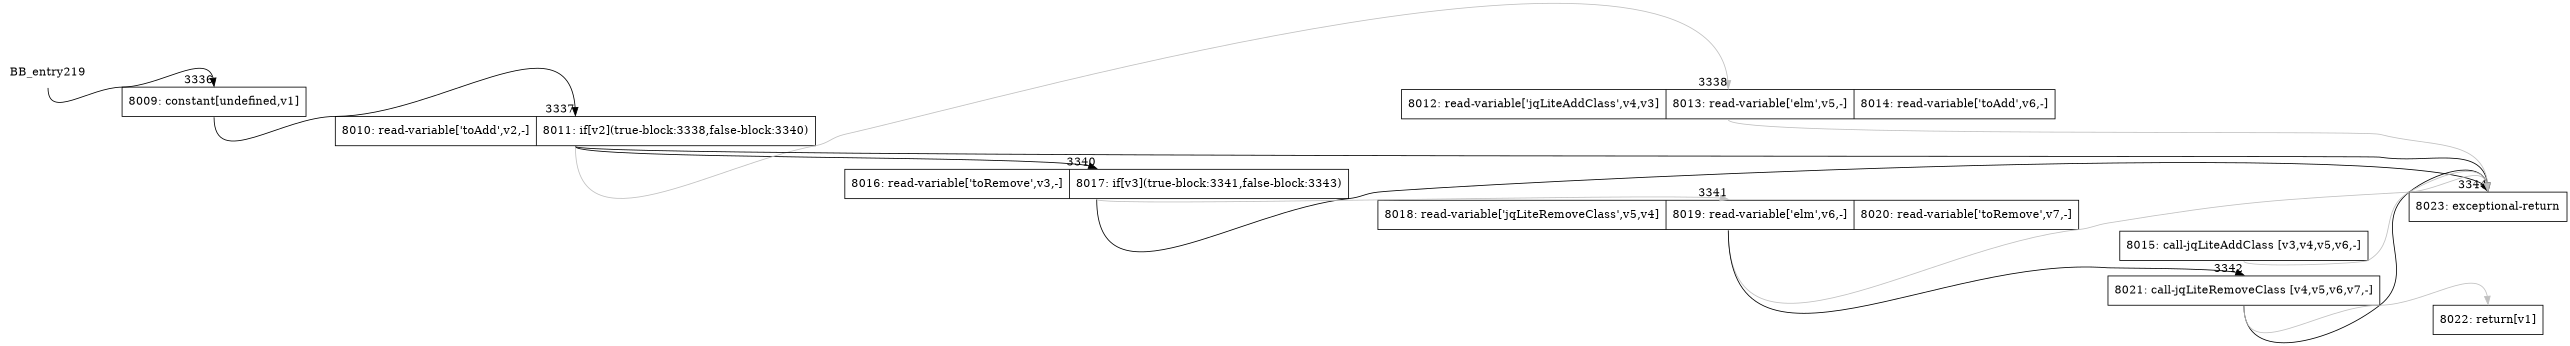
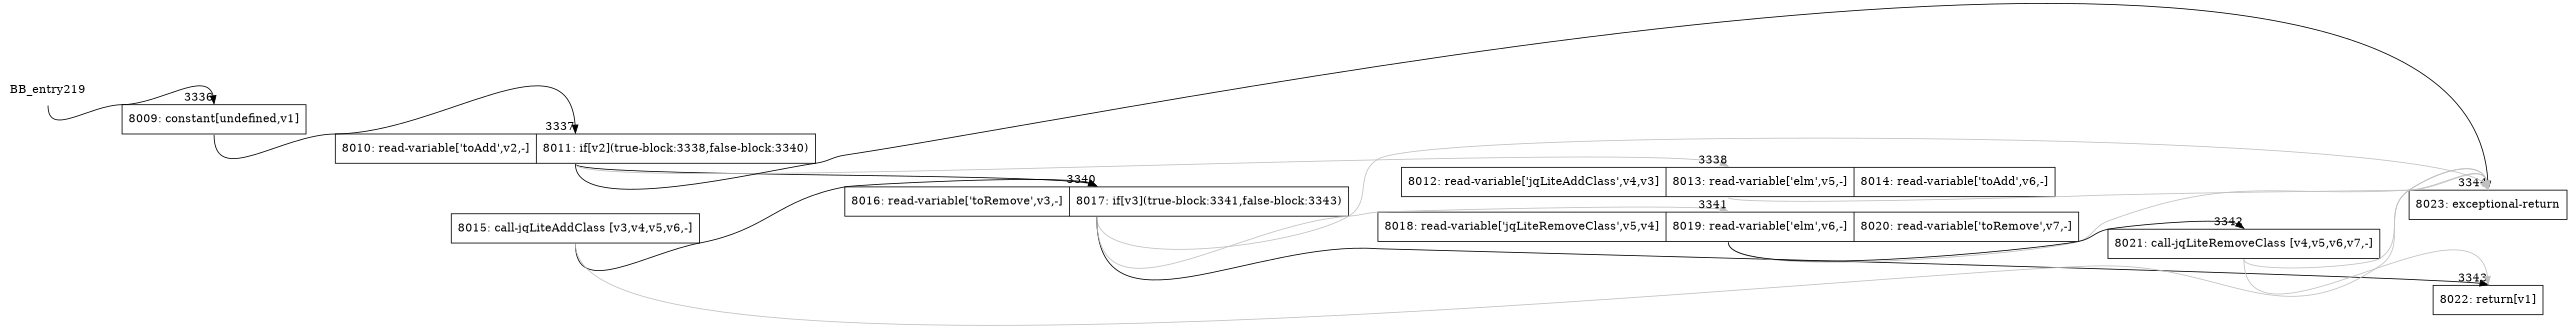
edge "8016: read-variable['toRemove',v3,-]" -> "8023: exceptional-return": color black -> gray
edge "8015: call-jqLiteAddClass [v3,v4,v5,v6,-]" -> "8016: read-variable['toRemove',v3,-]": added
edge "8016: read-variable['toRemove',v3,-]" -> "8022: return[v1]": added
edge "8021: call-jqLiteRemoveClass [v4,v5,v6,v7,-]" -> "8023: exceptional-return": color black -> gray
